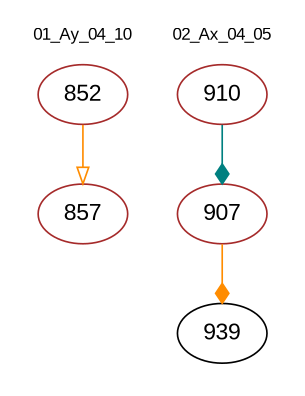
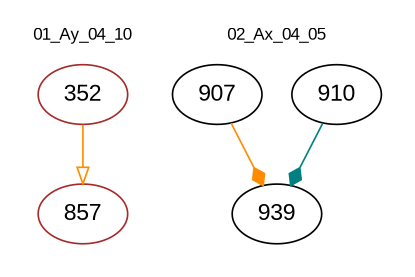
node "852": label "852" -> "352"
node "910": color brown -> black
edge "910" -> "907": now "910" -> "939"
node "907": color brown -> black
